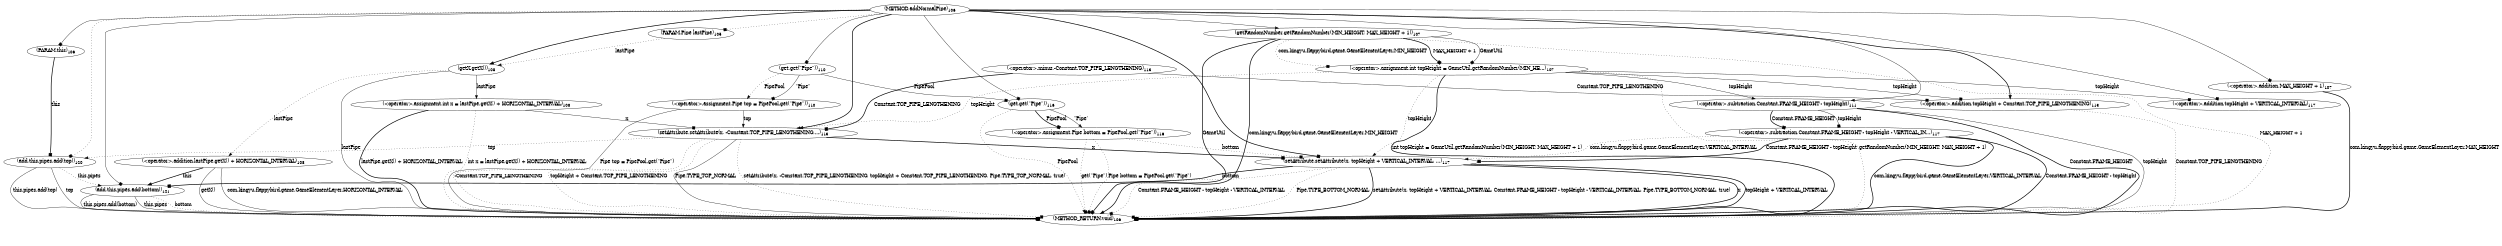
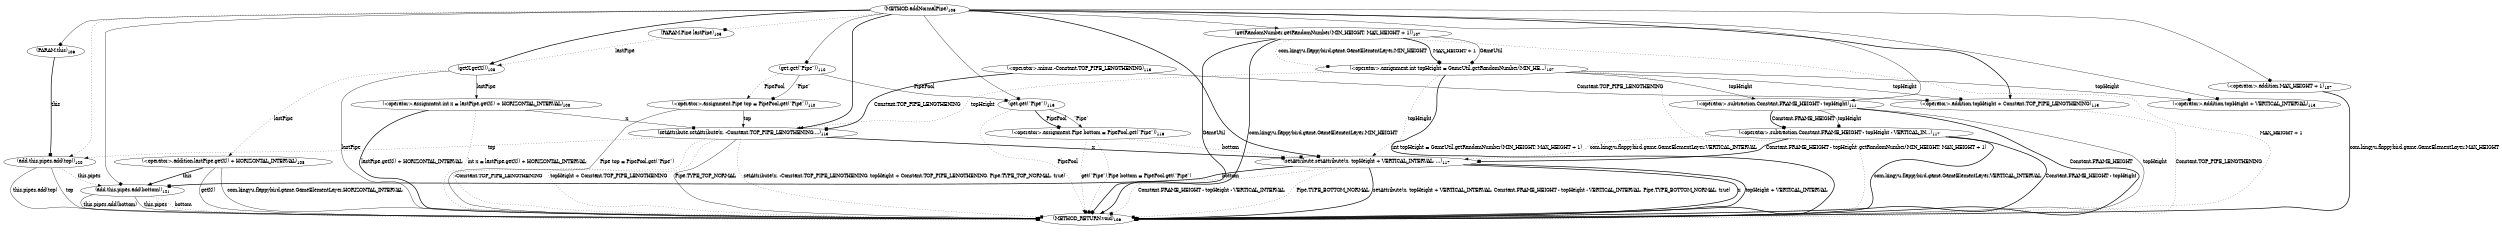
edge "(METHOD,addNormalPipe)" -> "(add,this.pipes.add(top))": arrowhead box -> normal
node "(<operator>.addition,topHeight + VERTICAL_INTERVAL)": text "117" -> "113"
